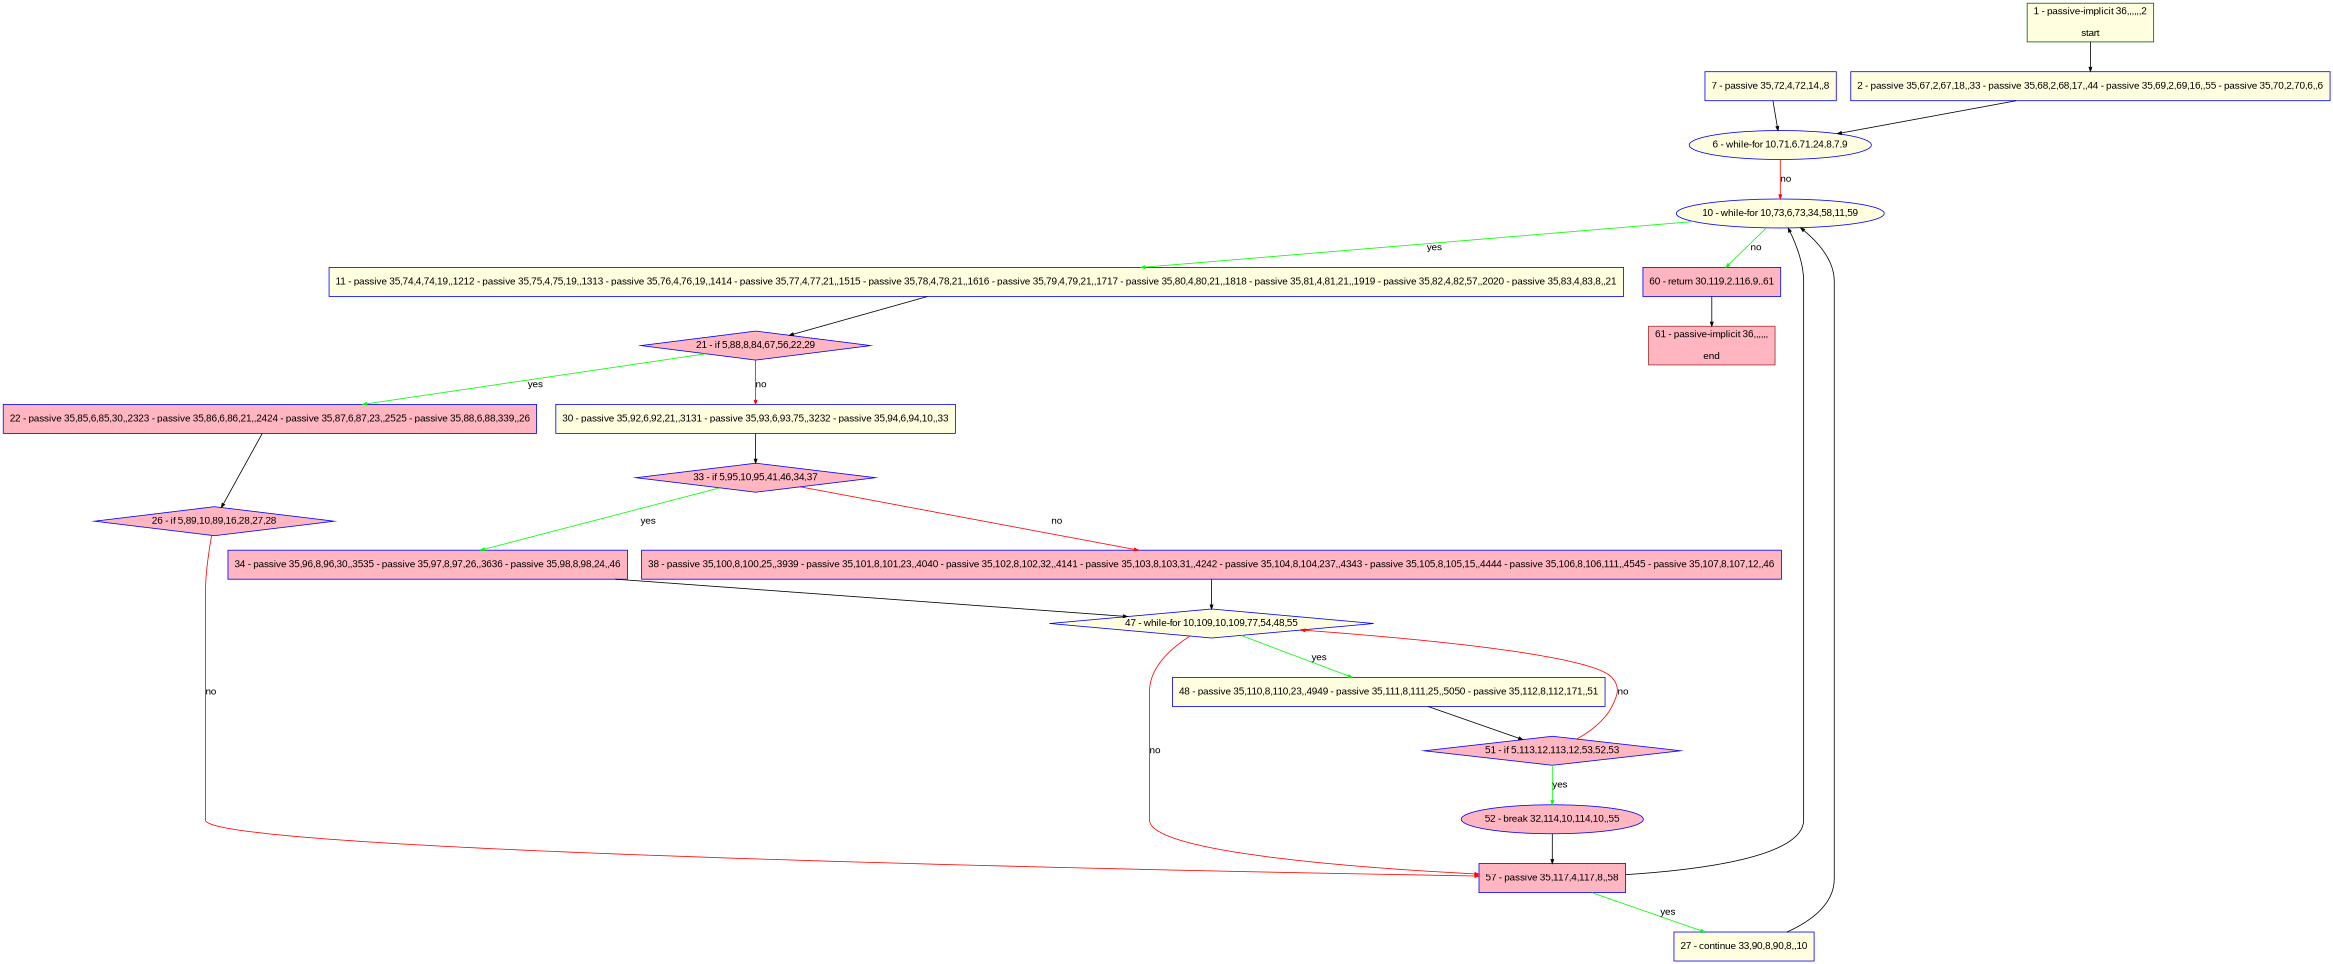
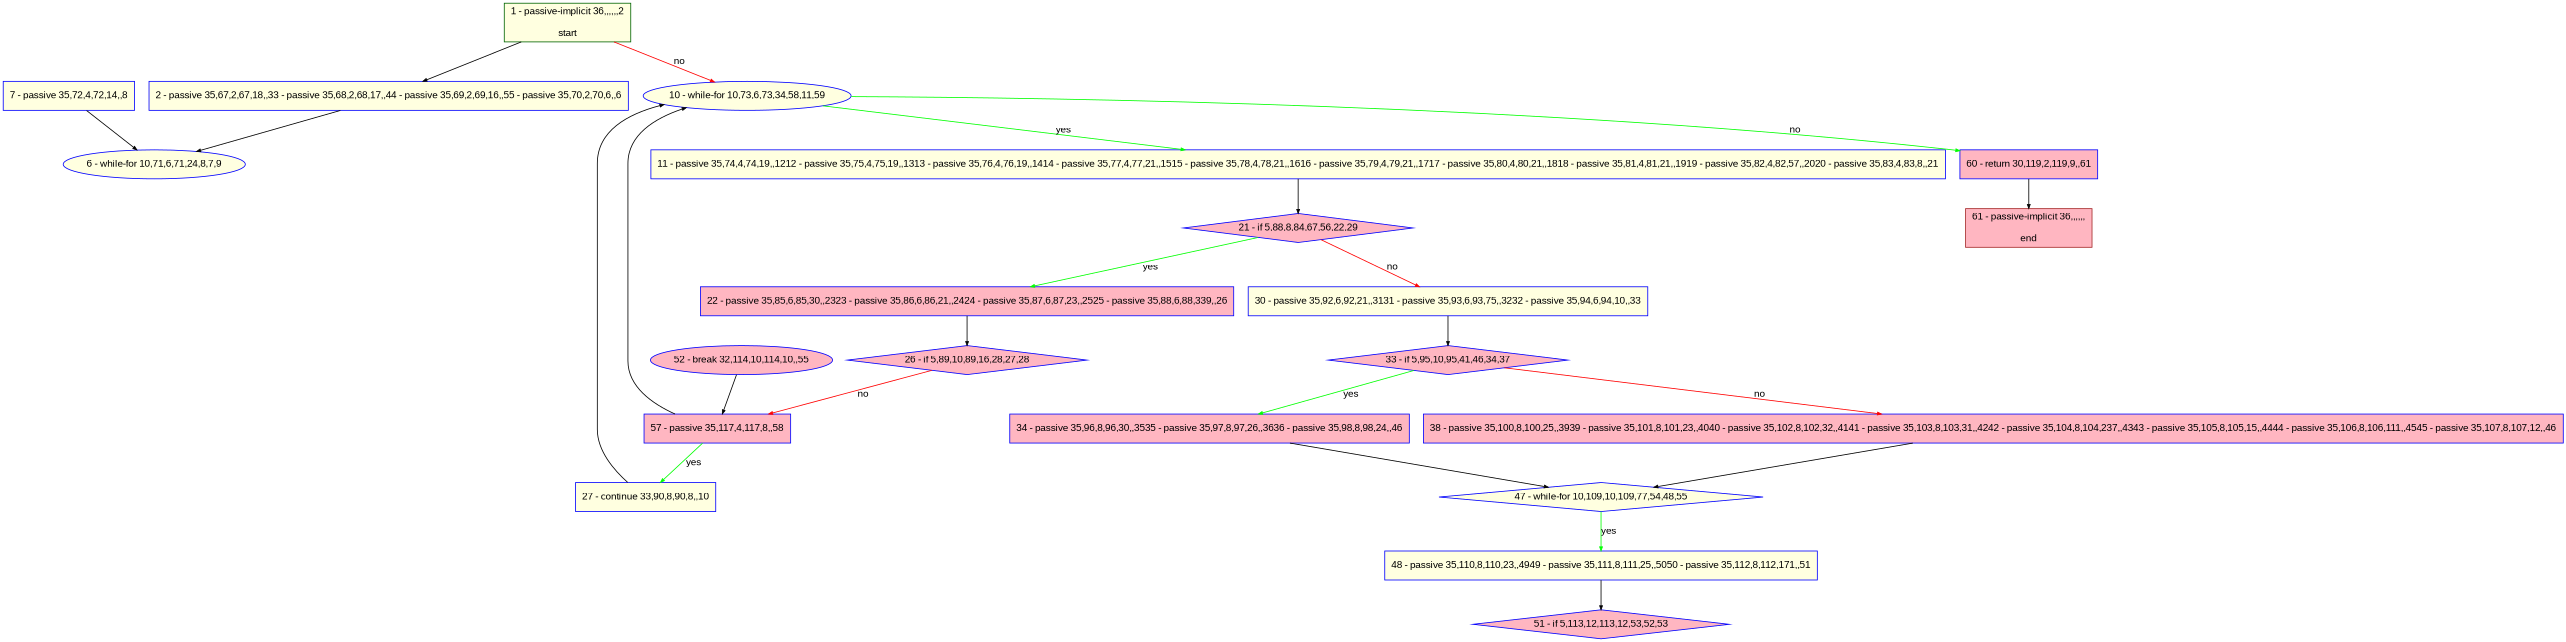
edge "6 - while-for 10,71,6,71,24,8,7,9" -> "10 - while-for 10,73,6,73,34,58,11,59": now "1 - passive-implicit 36,,,,,,2 start" -> "10 - while-for 10,73,6,73,34,58,11,59"
node "60 - return 30,119,2,116,9,,61": label "60 - return 30,119,2,116,9,,61" -> "60 - return 30,119,2,119,9,,61"
edge "51 - if 5,113,12,113,12,53,52,53" -> "47 - while-for 10,109,10,109,77,54,48,55": removed, label "no"
edge "51 - if 5,113,12,113,12,53,52,53" -> "52 - break 32,114,10,114,10,,55": removed, label "yes"
edge "47 - while-for 10,109,10,109,77,54,48,55" -> "57 - passive 35,117,4,117,8,,58": removed, label "no"
